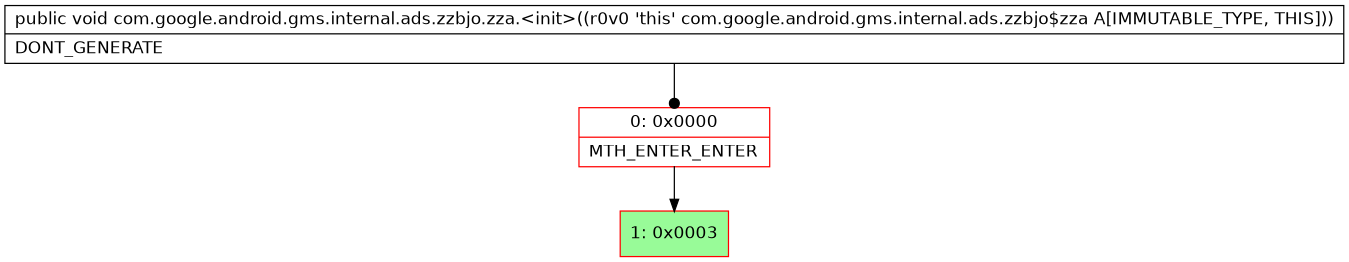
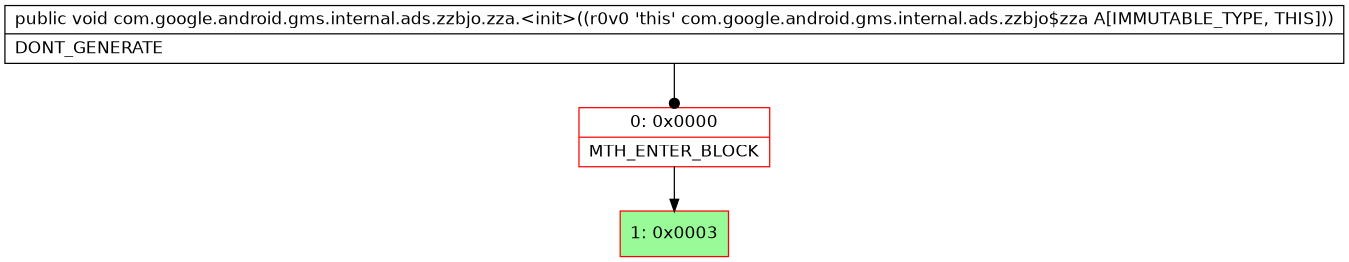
node "0: 0x0000": text "MTH_ENTER_ENTER" -> "MTH_ENTER_BLOCK"
